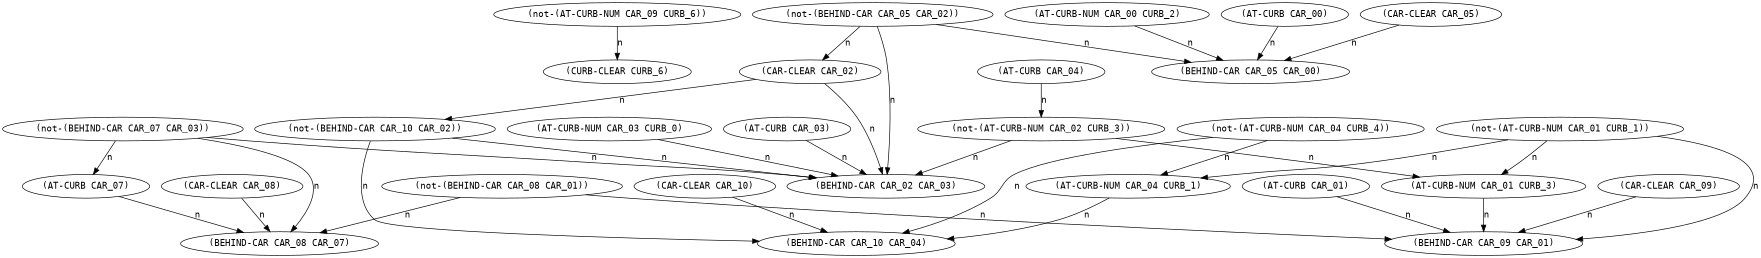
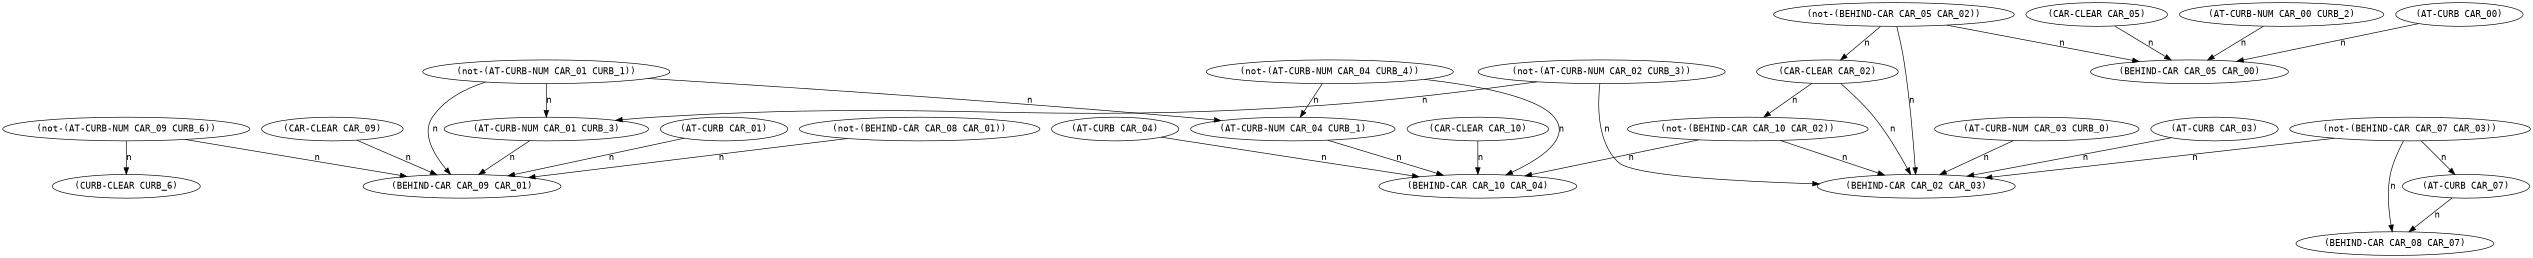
edge "(AT-CURB CAR_04)" -> "(not-(AT-CURB-NUM CAR_02 CURB_3))": now "(AT-CURB CAR_04)" -> "(BEHIND-CAR CAR_10 CAR_04)"
edge "(not-(AT-CURB-NUM CAR_09 CURB_6))" -> "(BEHIND-CAR CAR_09 CAR_01)": added, label "n"
node "(CAR-CLEAR CAR_08)": removed
edge "(not-(BEHIND-CAR CAR_08 CAR_01))" -> "(BEHIND-CAR CAR_08 CAR_07)": removed, label "n"
